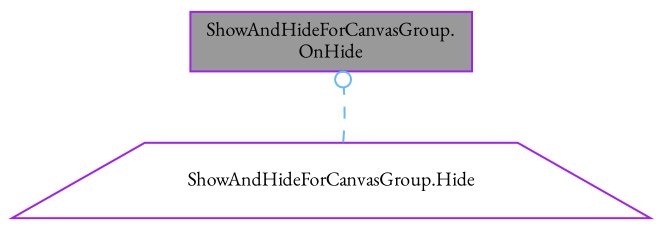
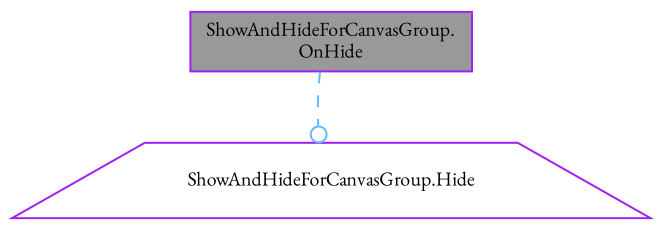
edge "ShowAndHideForCanvasGroup.Hide" -> "ShowAndHideForCanvasGroup. OnHide": reversed
